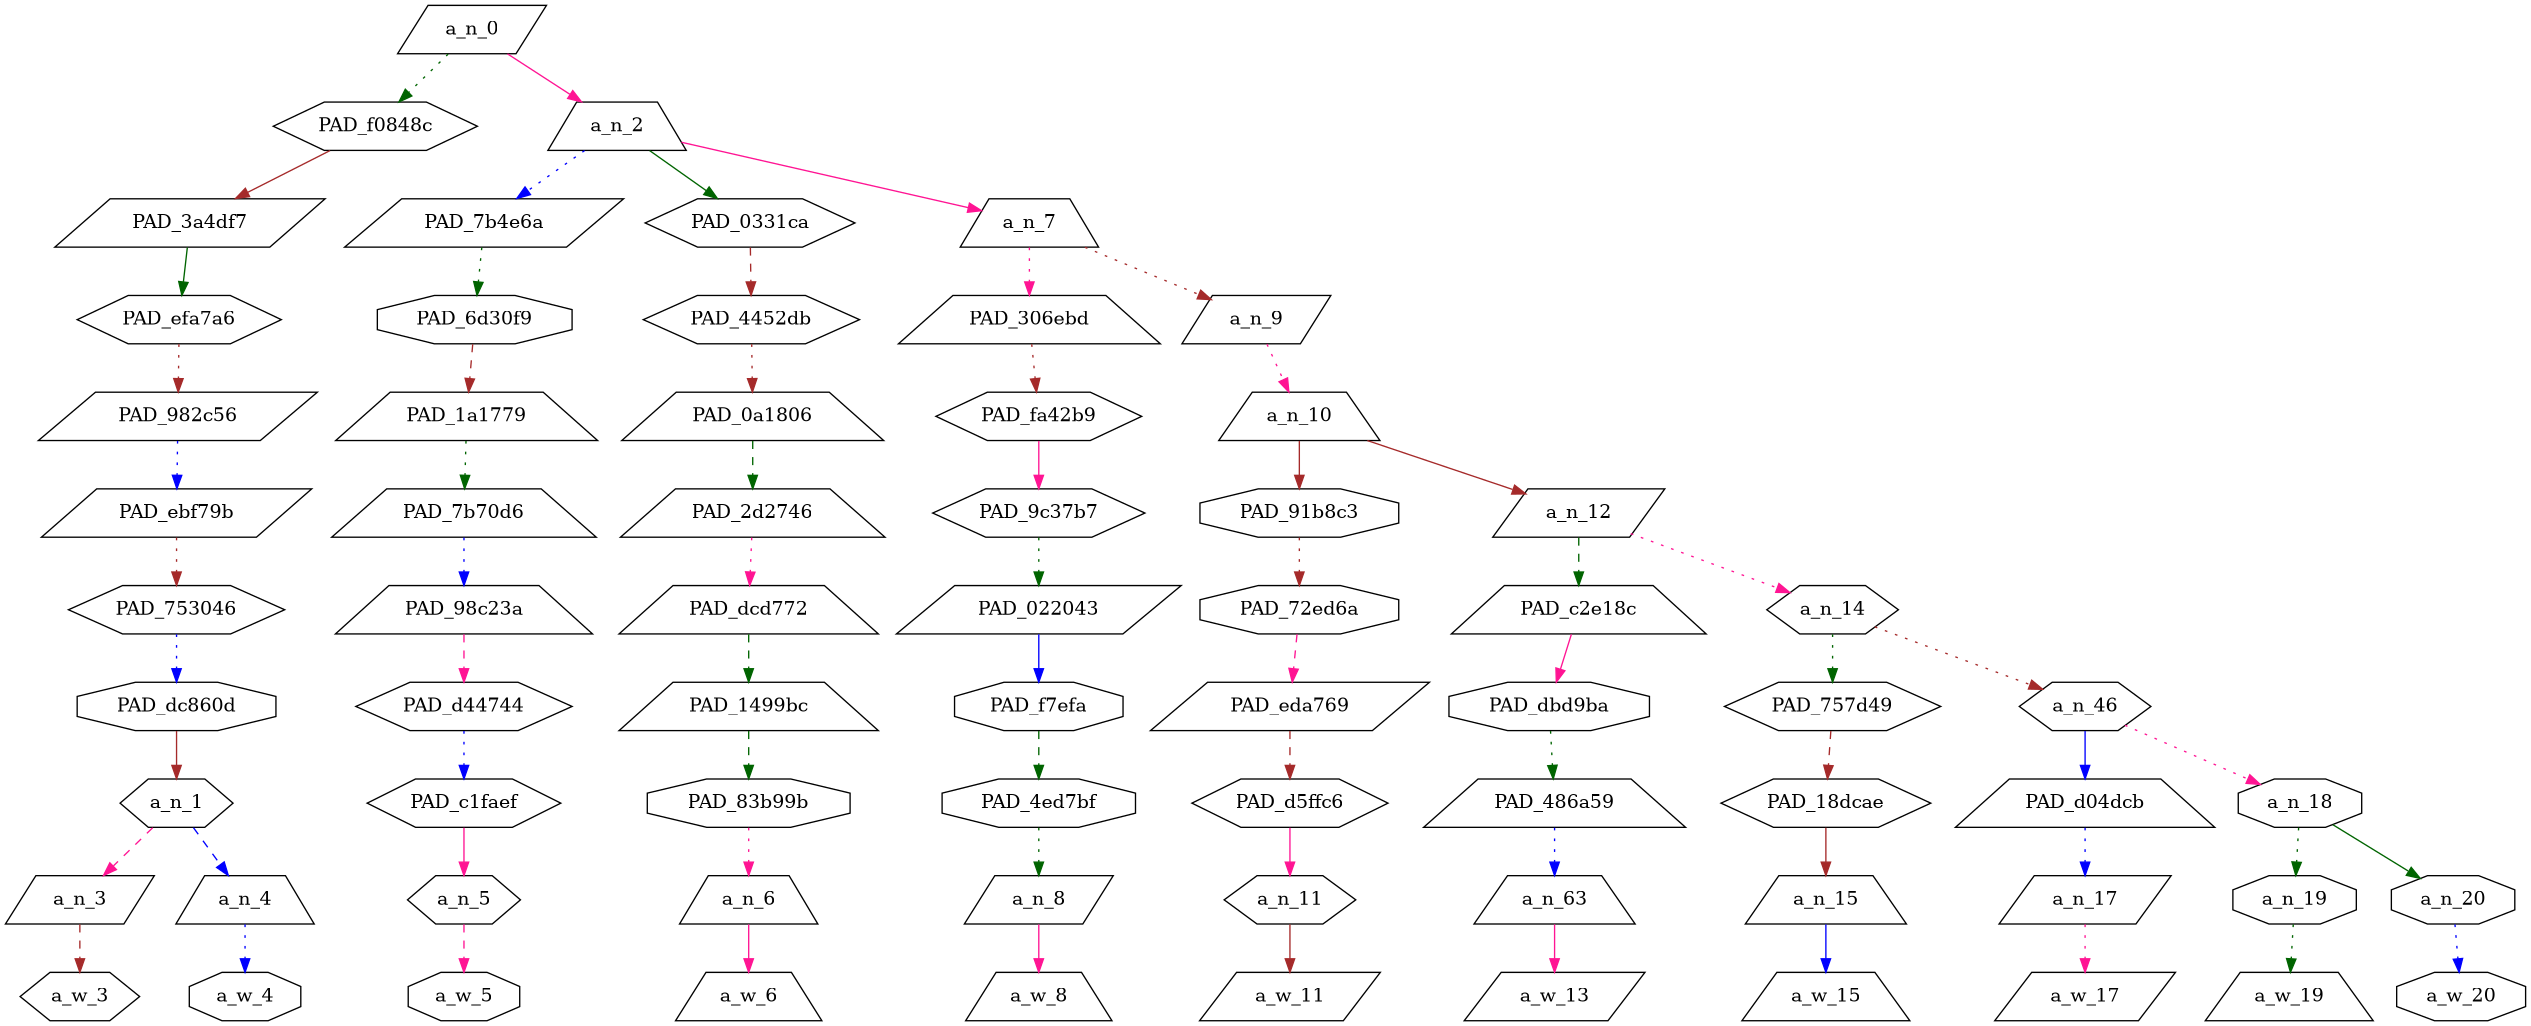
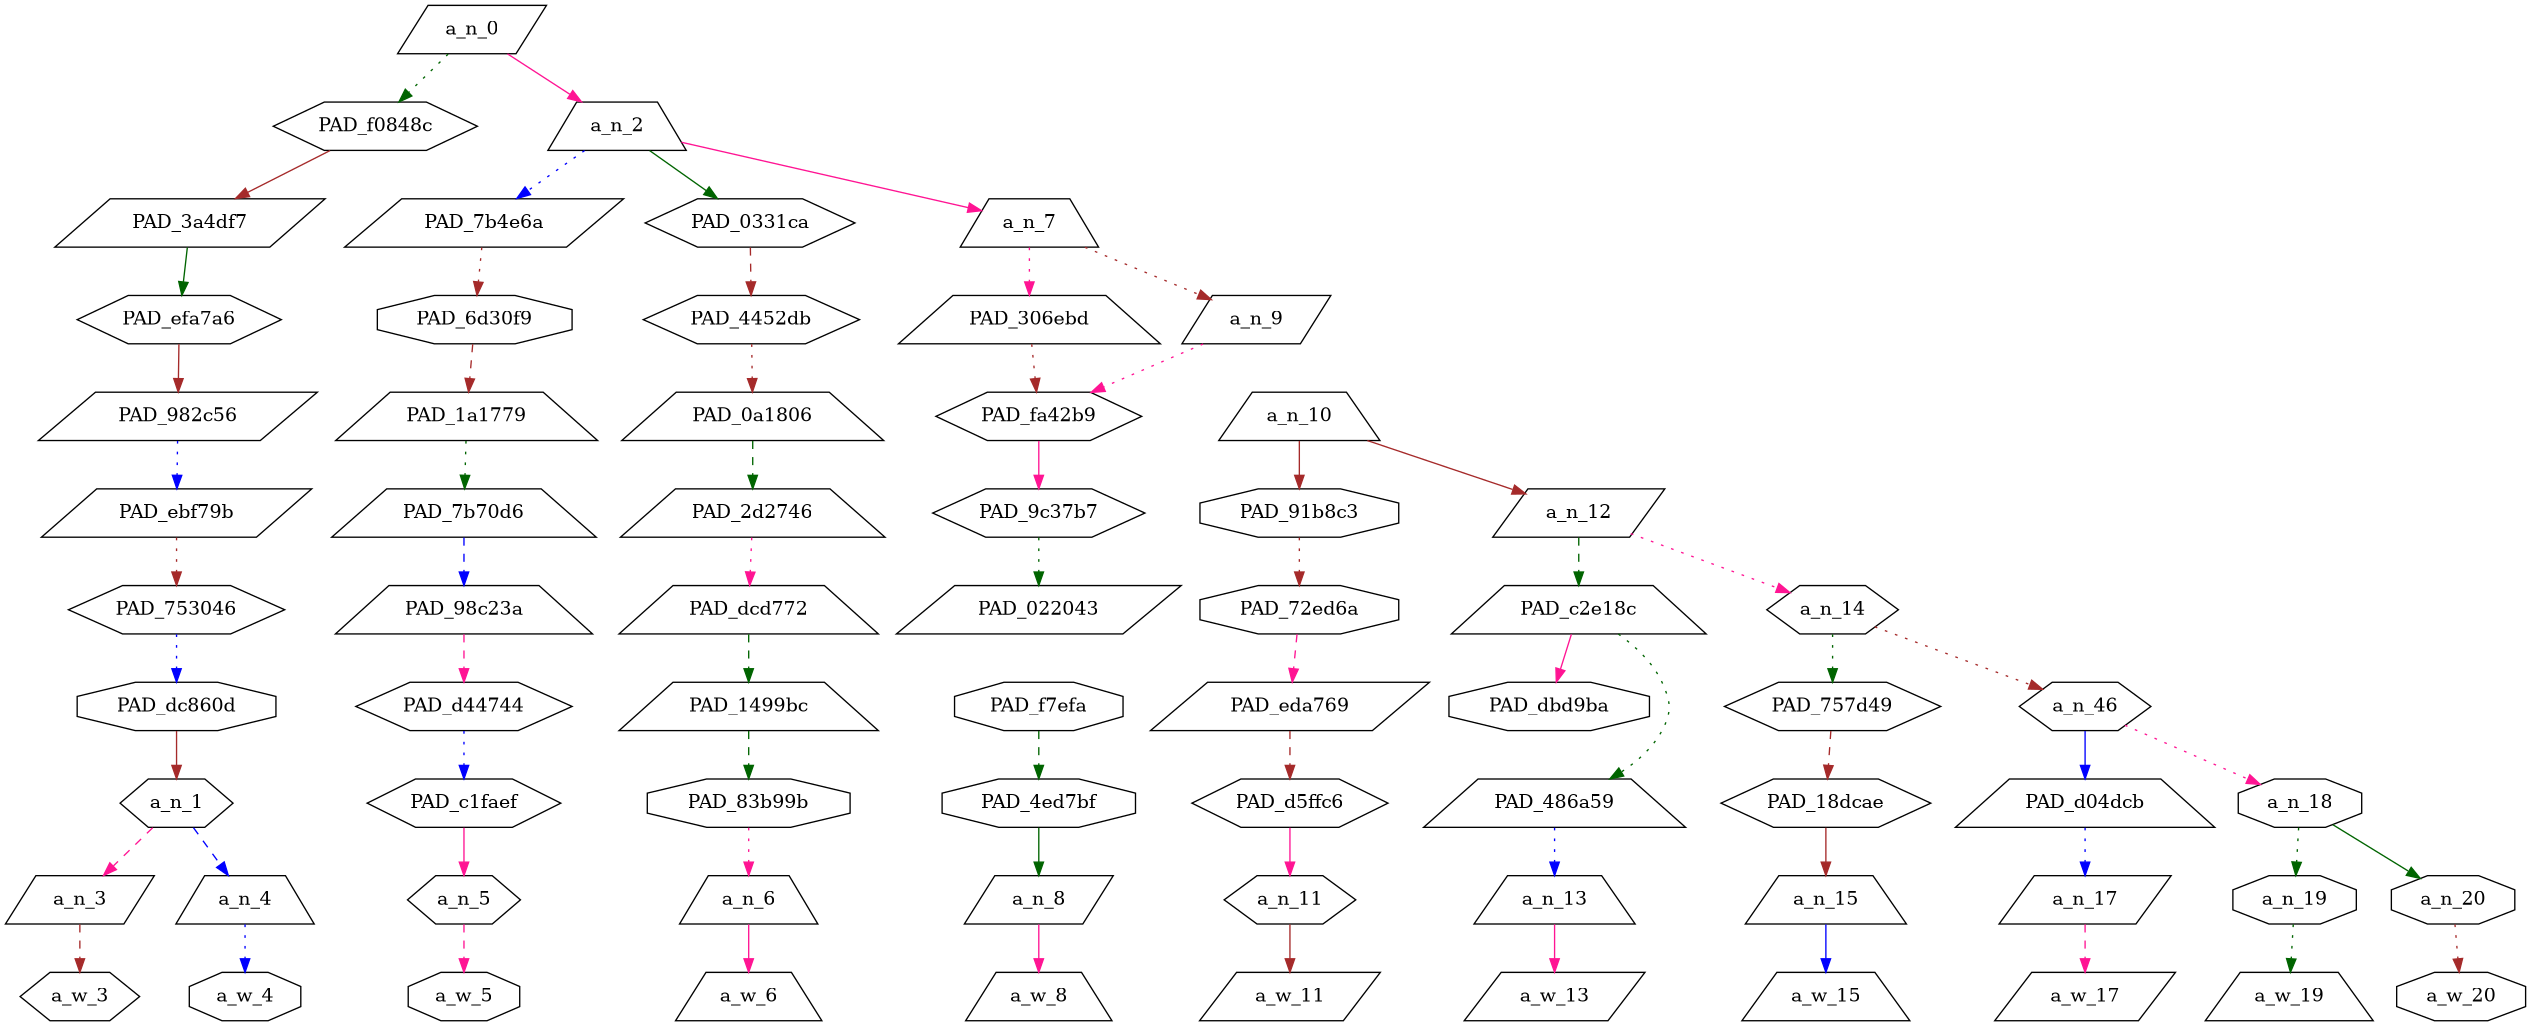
edge "PAD_7b4e6a" -> "PAD_6d30f9": color darkgreen -> brown
edge "PAD_efa7a6" -> "PAD_982c56": style dotted -> solid
edge "a_n_9" -> "a_n_10": now "a_n_9" -> "PAD_fa42b9"
edge "PAD_7b70d6" -> "PAD_98c23a": style dotted -> dashed
edge "PAD_022043" -> "PAD_f7efa": removed
edge "PAD_dbd9ba" -> "PAD_486a59": now "PAD_c2e18c" -> "PAD_486a59"
edge "PAD_4ed7bf" -> "a_n_8": style dotted -> solid
node "a_n_63": label "a_n_63" -> "a_n_13"
edge "a_n_17" -> "a_w_17": style dotted -> dashed
edge "a_n_20" -> "a_w_20": color blue -> brown
